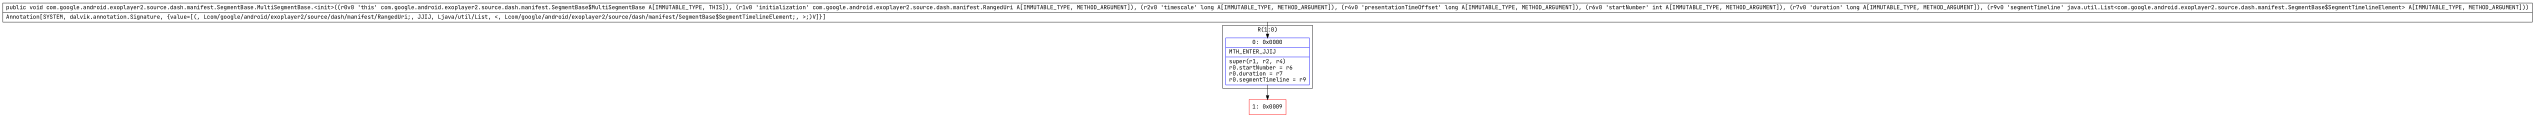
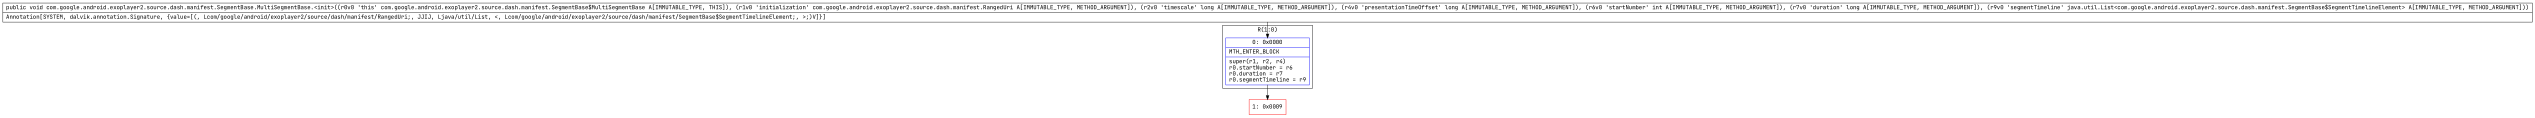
node "0: 0x0000": text "MTH_ENTER_JJIJ" -> "MTH_ENTER_BLOCK"
